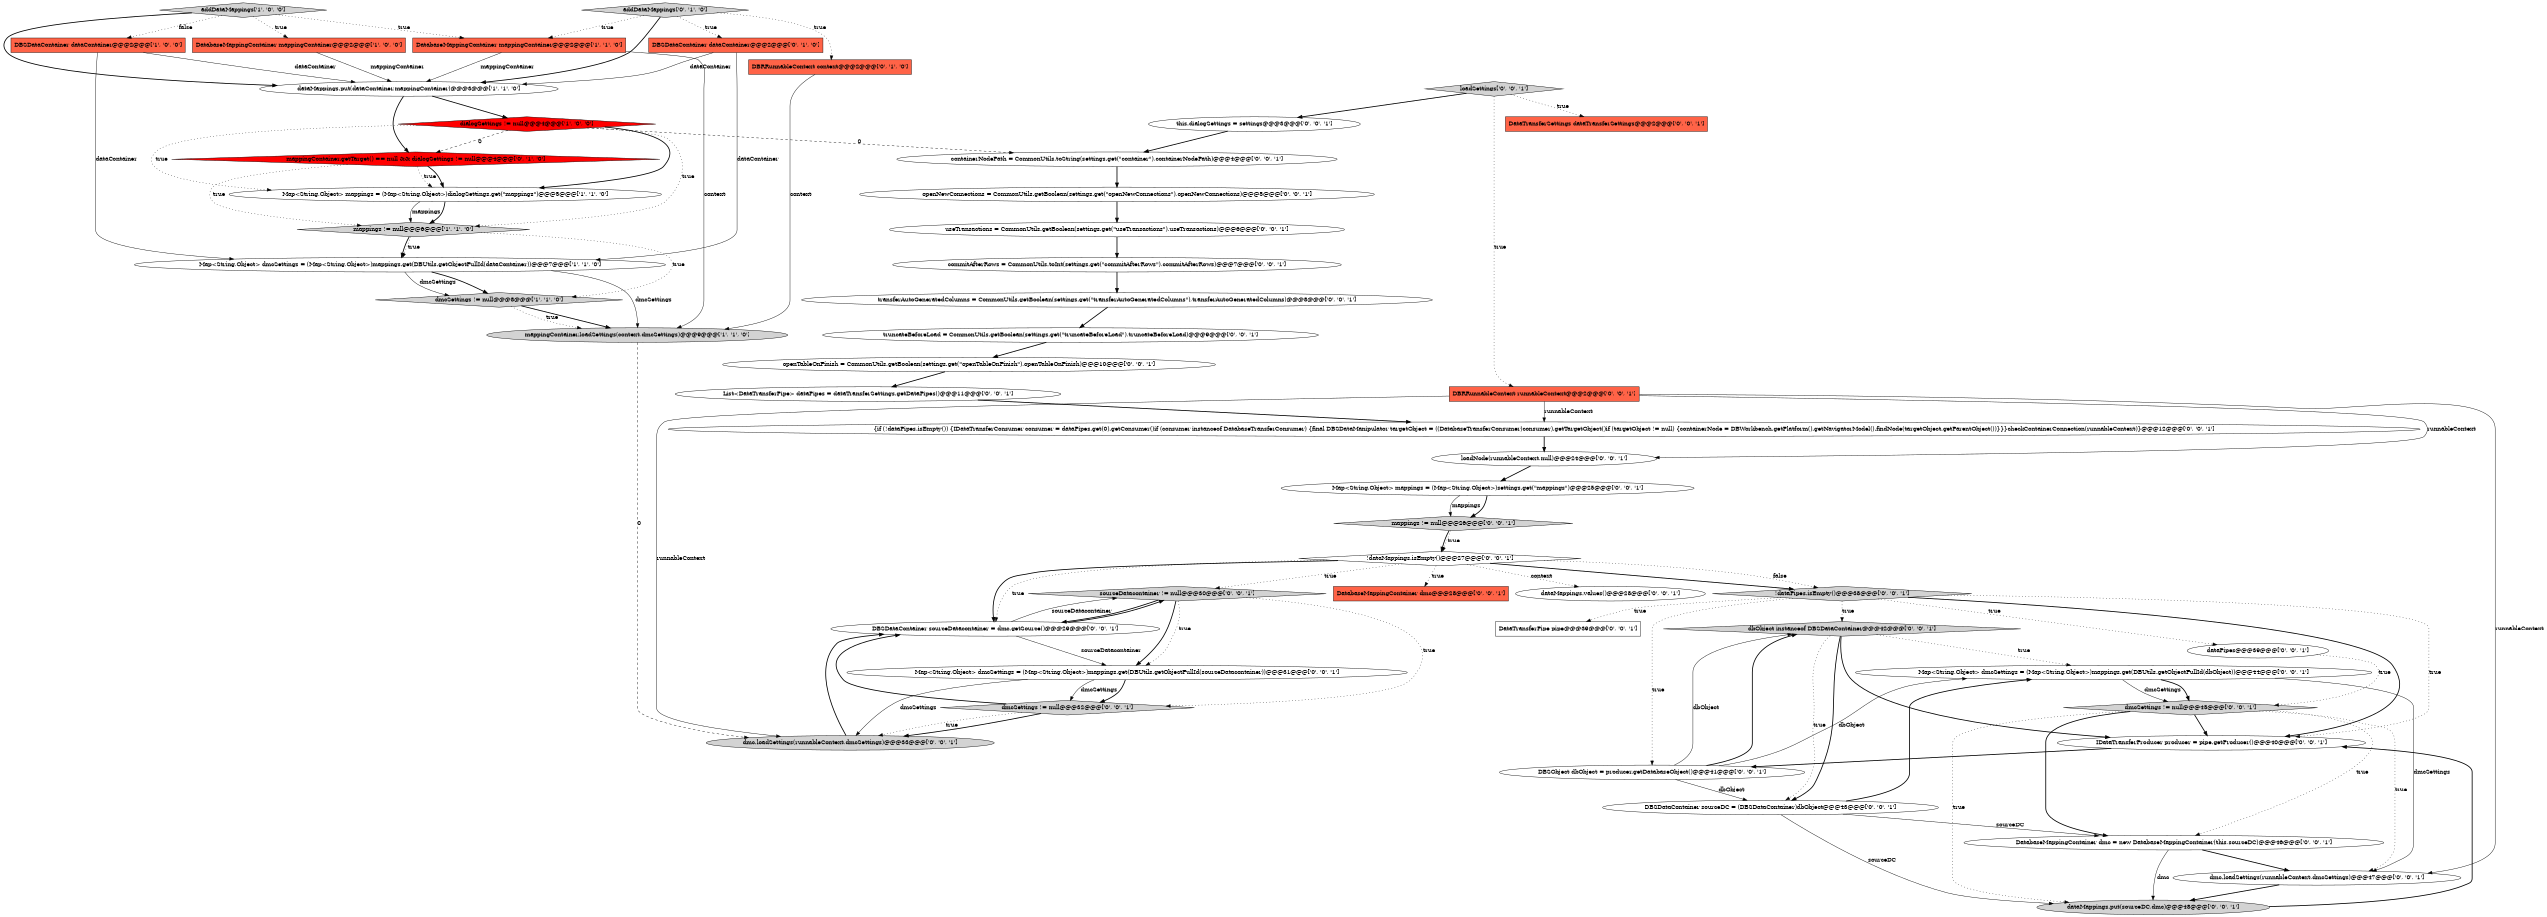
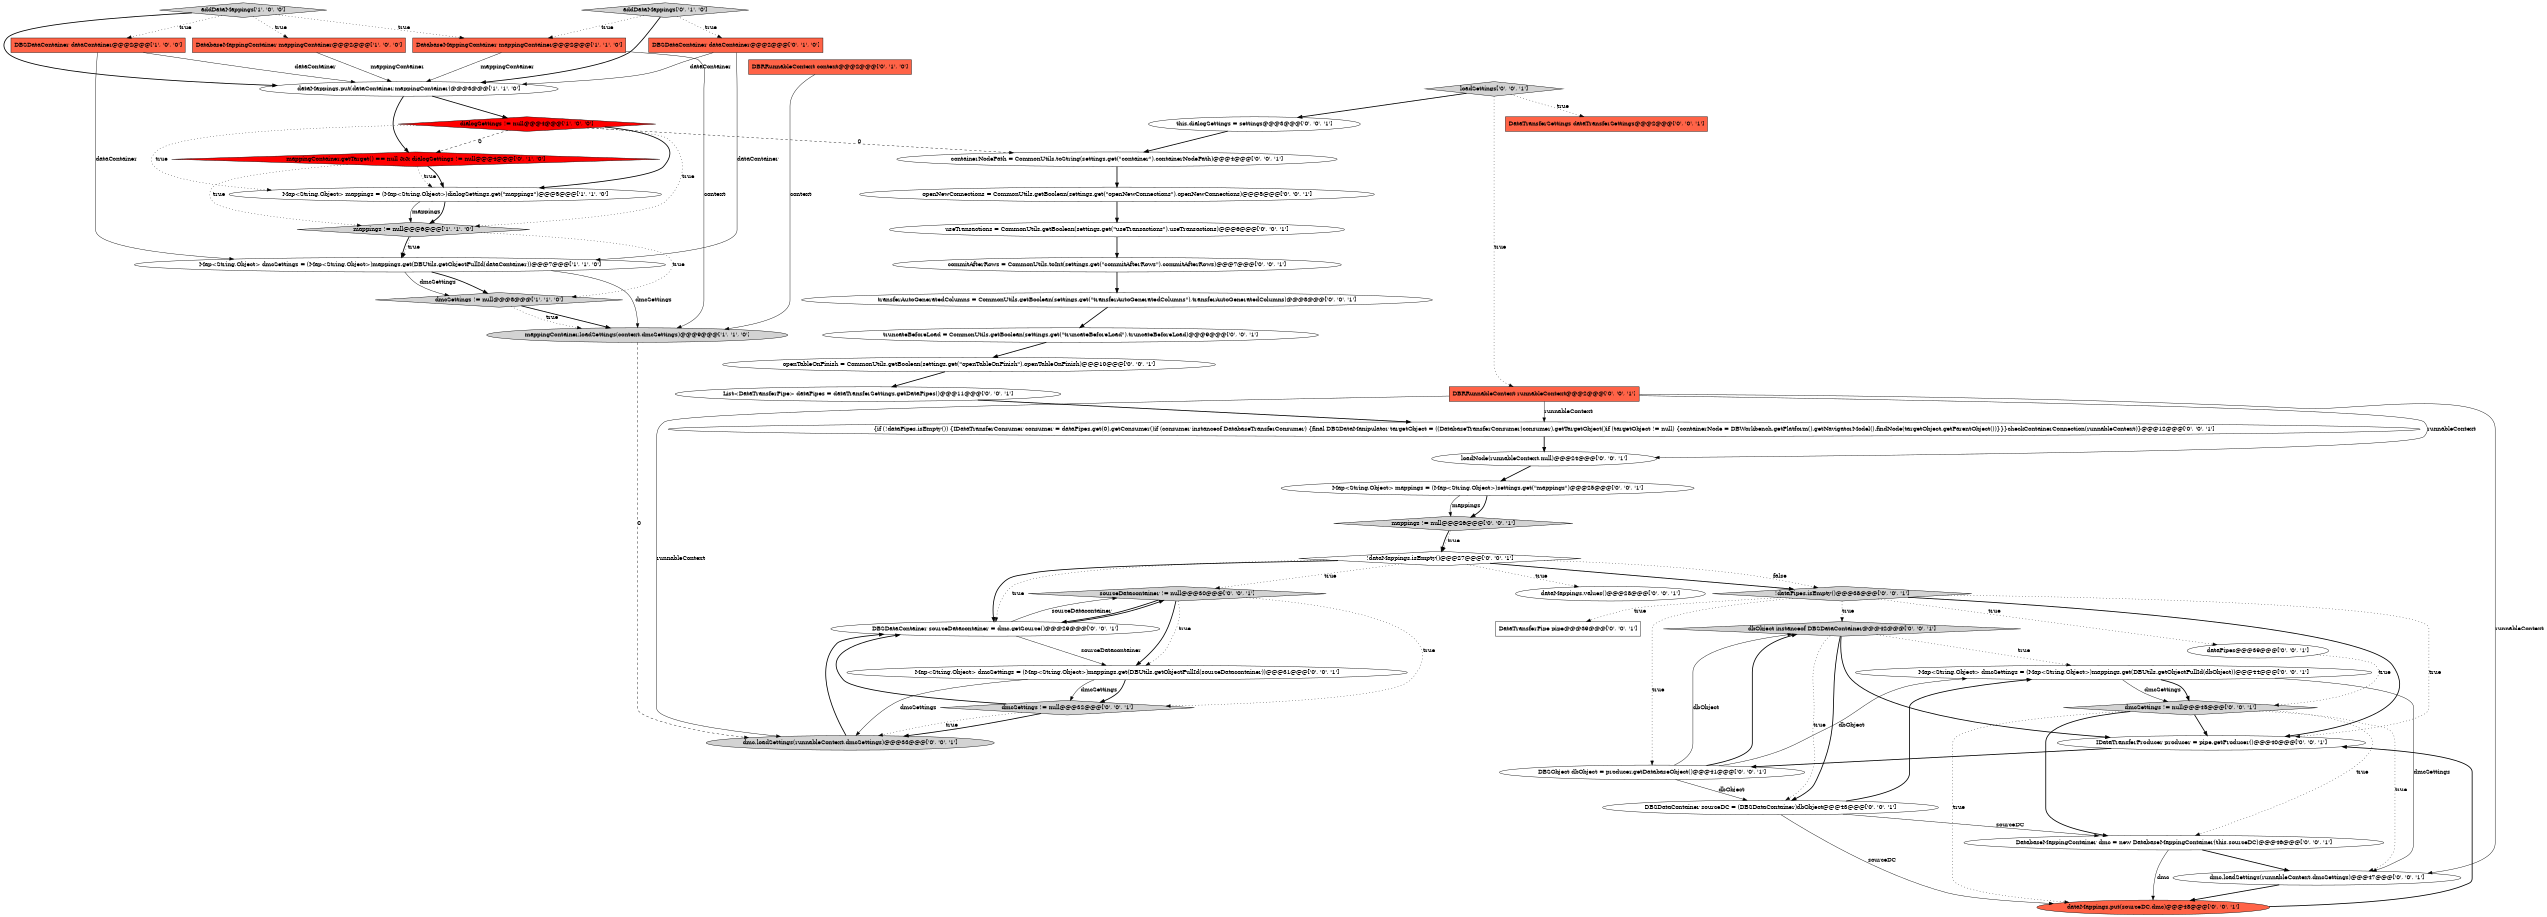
edge "addDataMappings['0', '1', '0']" -> "DBRRunnableContext context@@@2@@@['0', '1', '0']": removed, label "true"
edge "addDataMappings['1', '0', '0']" -> "DBSDataContainer dataContainer@@@2@@@['1', '0', '0']": label "false" -> "true"
edge "!dataMappings.isEmpty()@@@27@@@['0', '0', '1']" -> "dataMappings.values()@@@28@@@['0', '0', '1']": label "context" -> "true"
node "DatabaseMappingContainer dmc@@@28@@@['0', '0', '1']": removed
node "dataMappings.put(sourceDC,dmc)@@@48@@@['0', '0', '1']": fillcolor lightgray -> tomato
